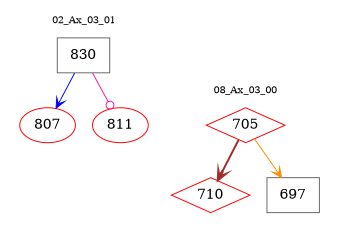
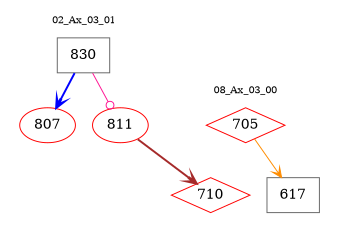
edge "830" -> "807": style solid -> bold
edge "705" -> "710": now "811" -> "710"
node "697": label "697" -> "617"
